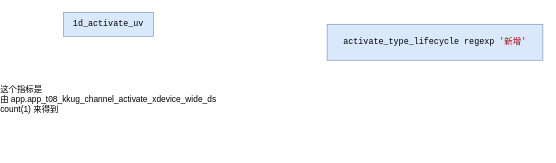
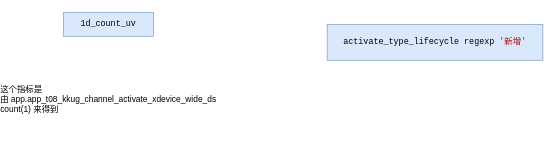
node "1d_activate_uv": label "1d_activate_uv" -> "1d_count_uv"
